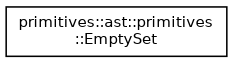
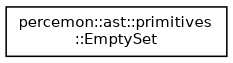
node "primitives::ast::primitives ::EmptySet": label "primitives::ast::primitives ::EmptySet" -> "percemon::ast::primitives ::EmptySet"
